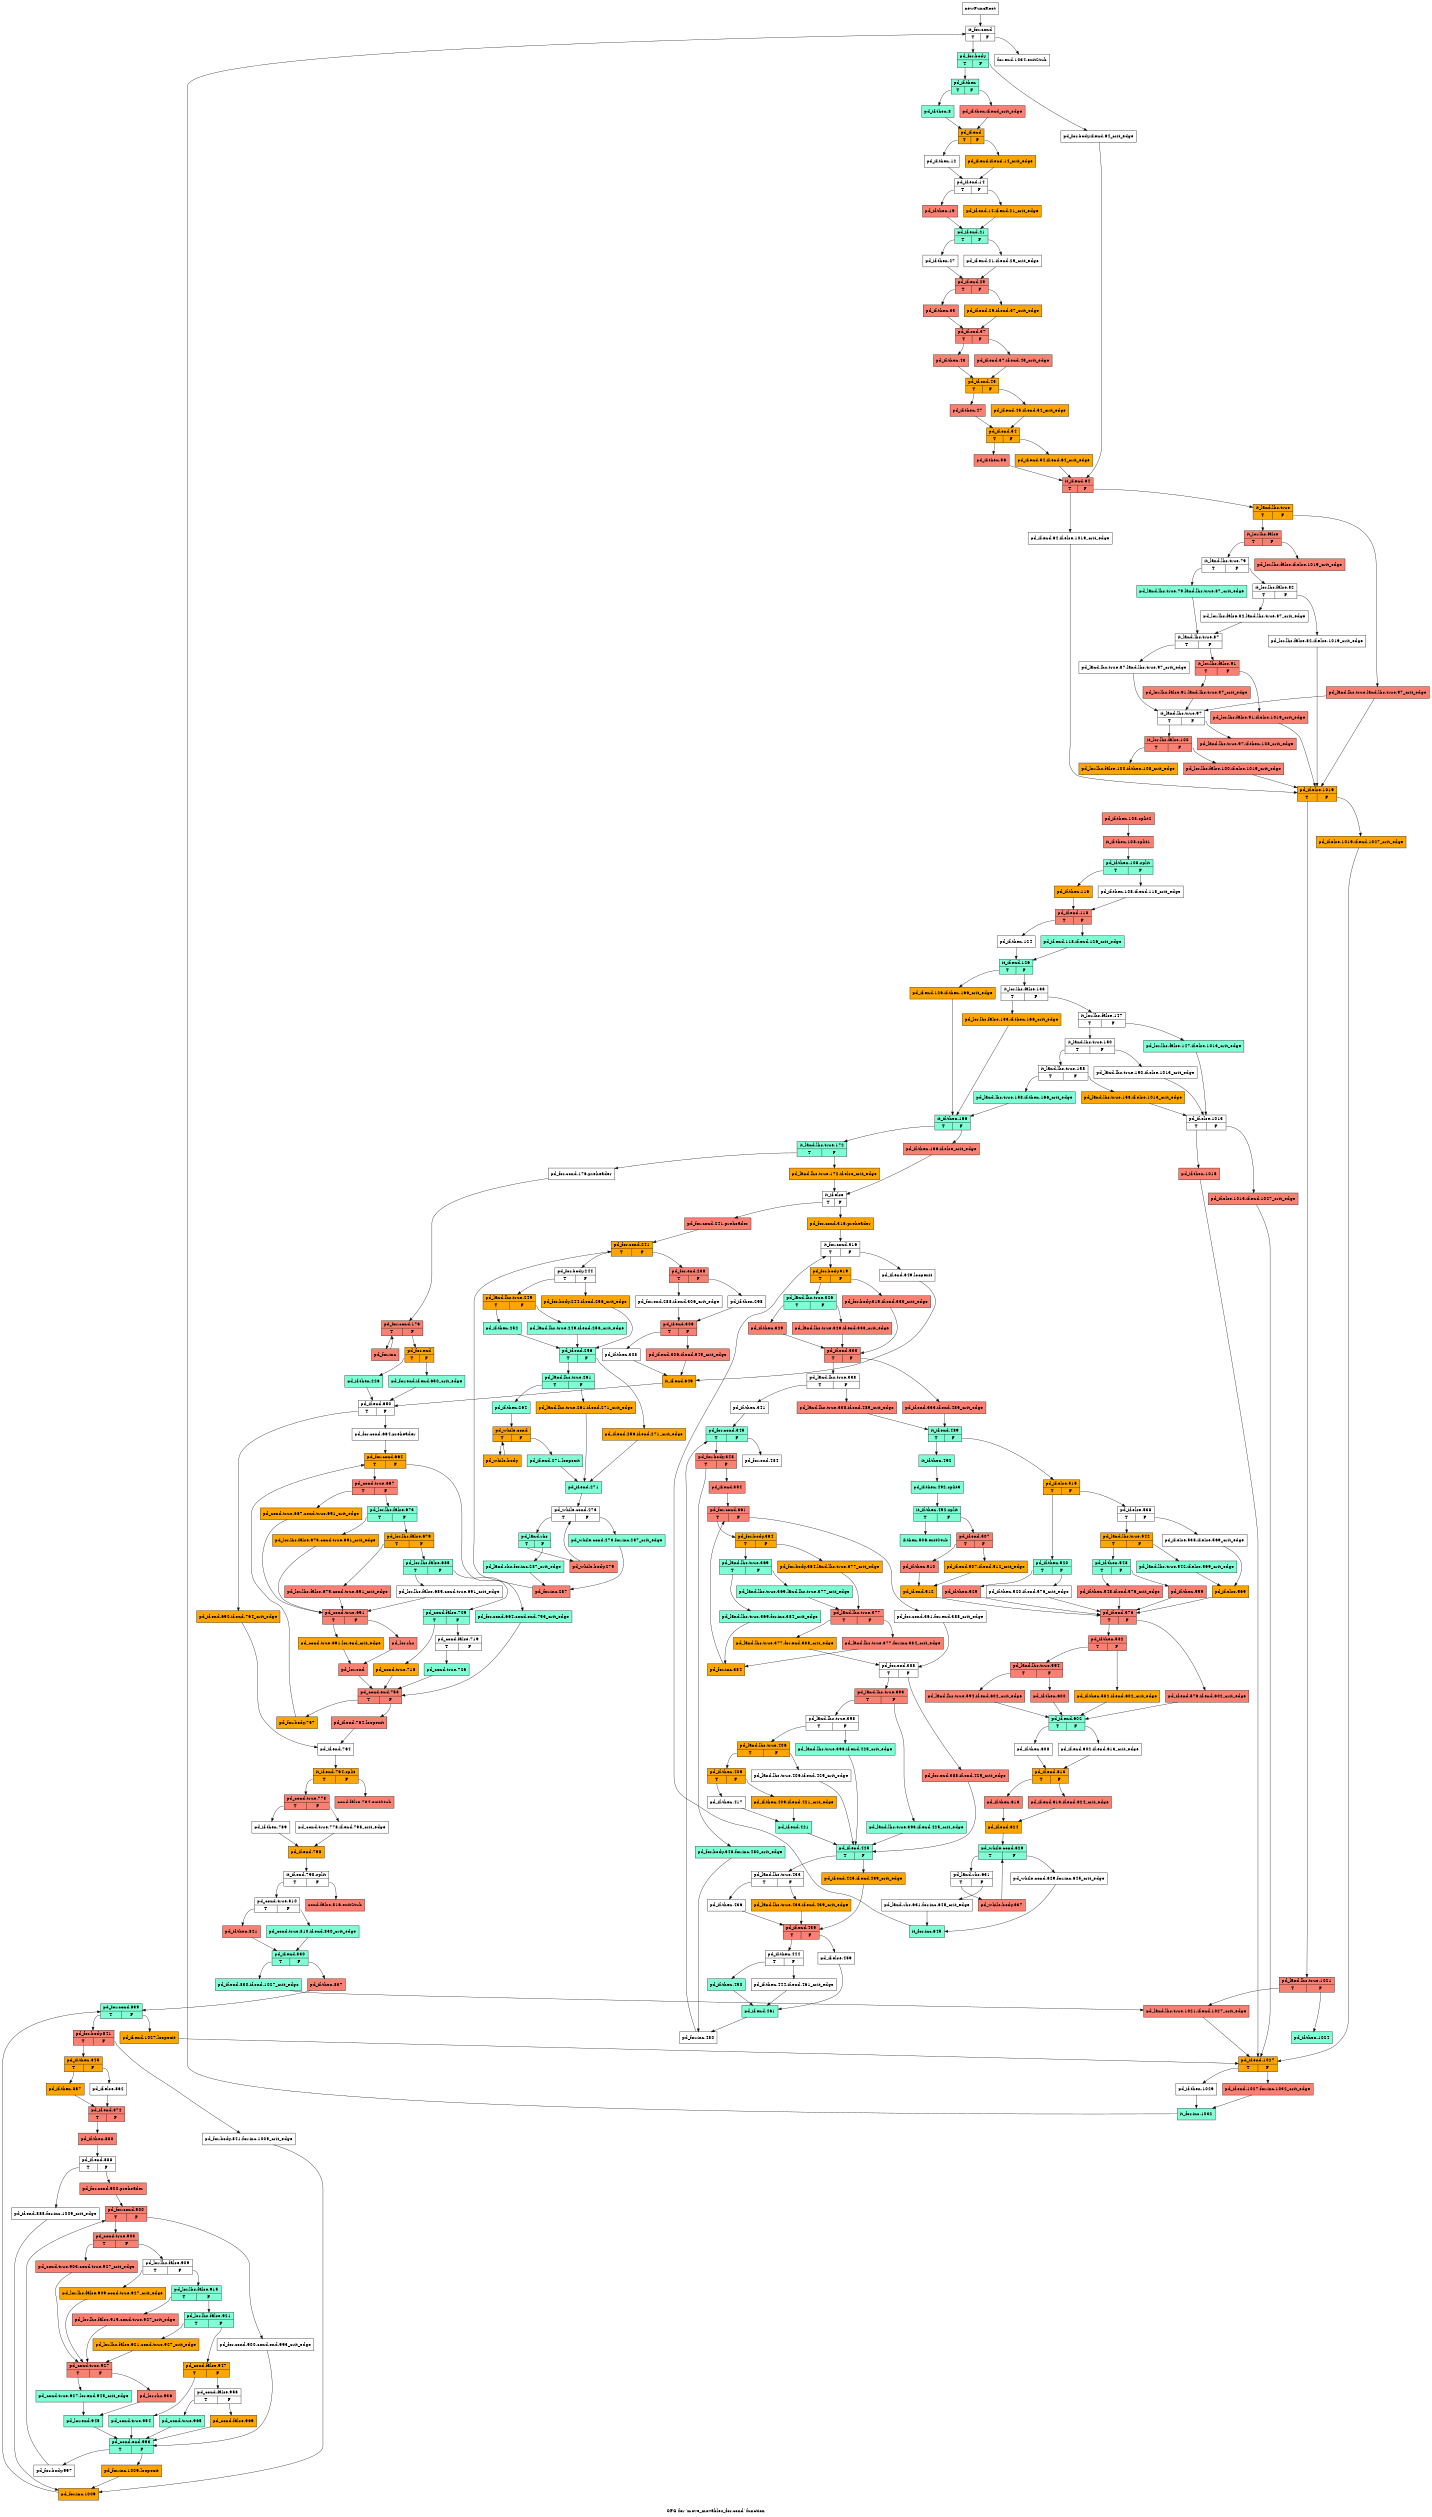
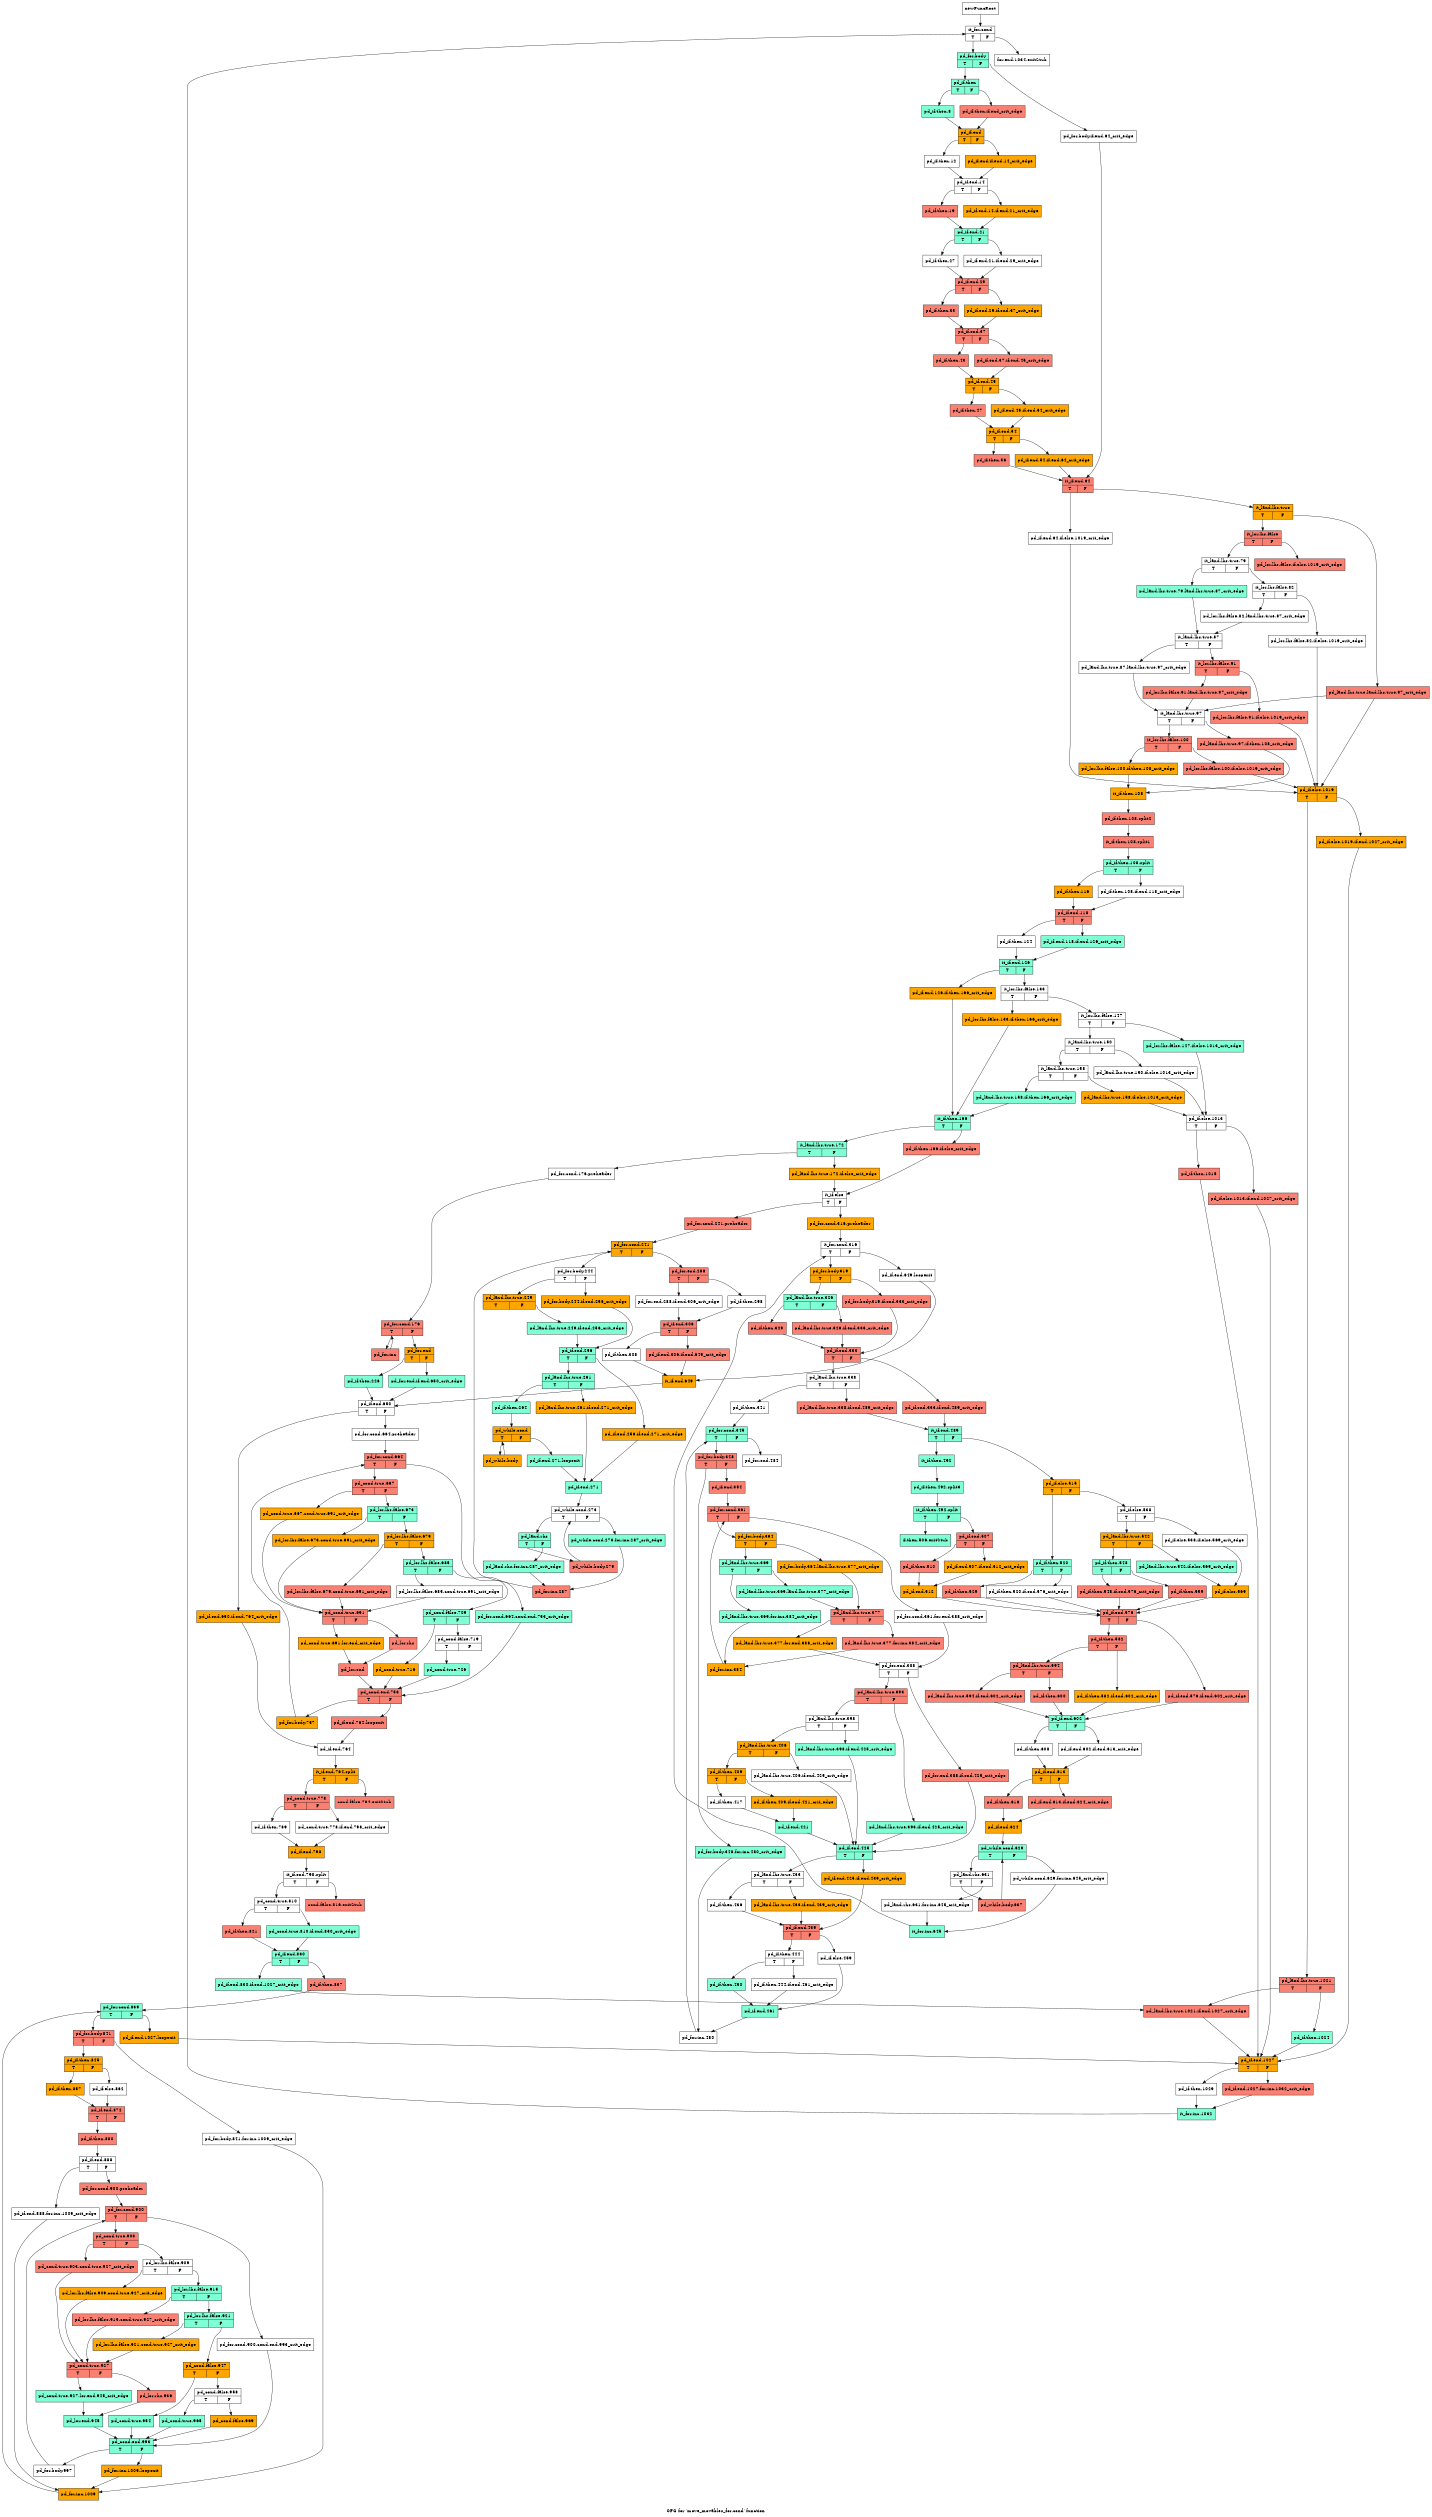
node "it_if.then.108": added
node "pd_if.then.252": removed
node "pd_for.cond.664": fillcolor orange -> salmon
edge "pd_if.then.1024" -> "pd_if.end.1027": added
